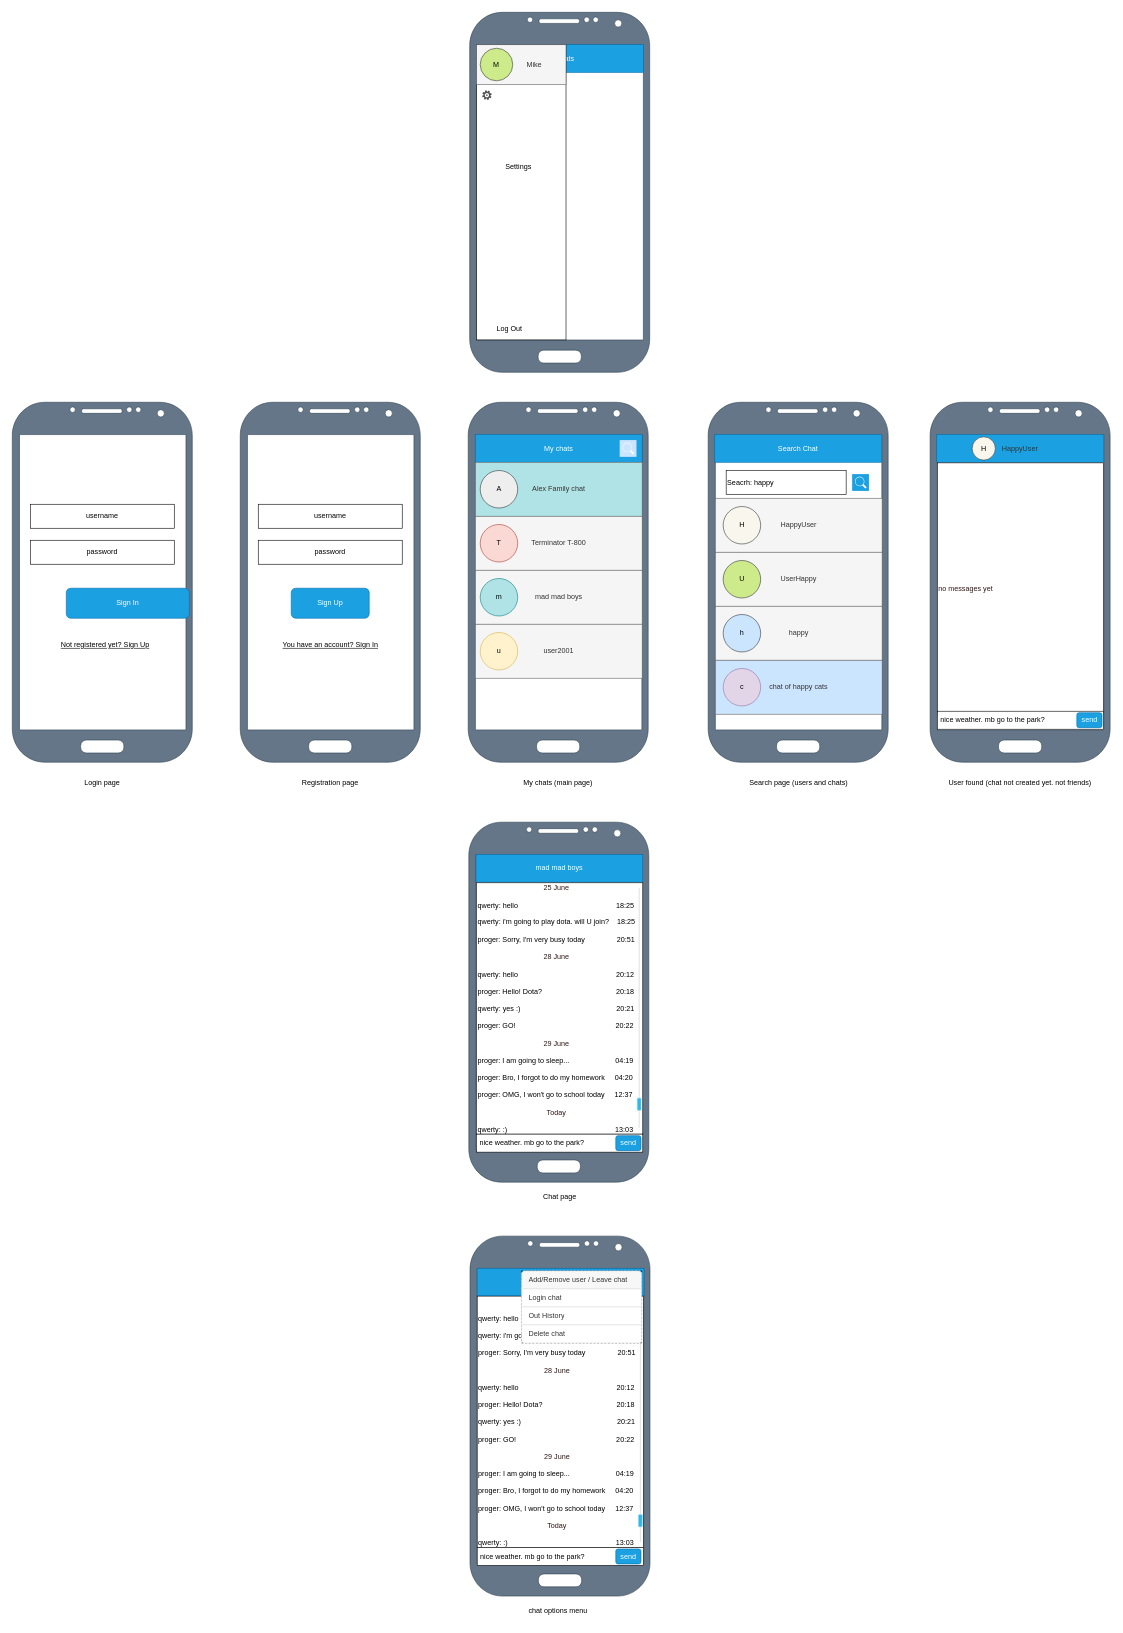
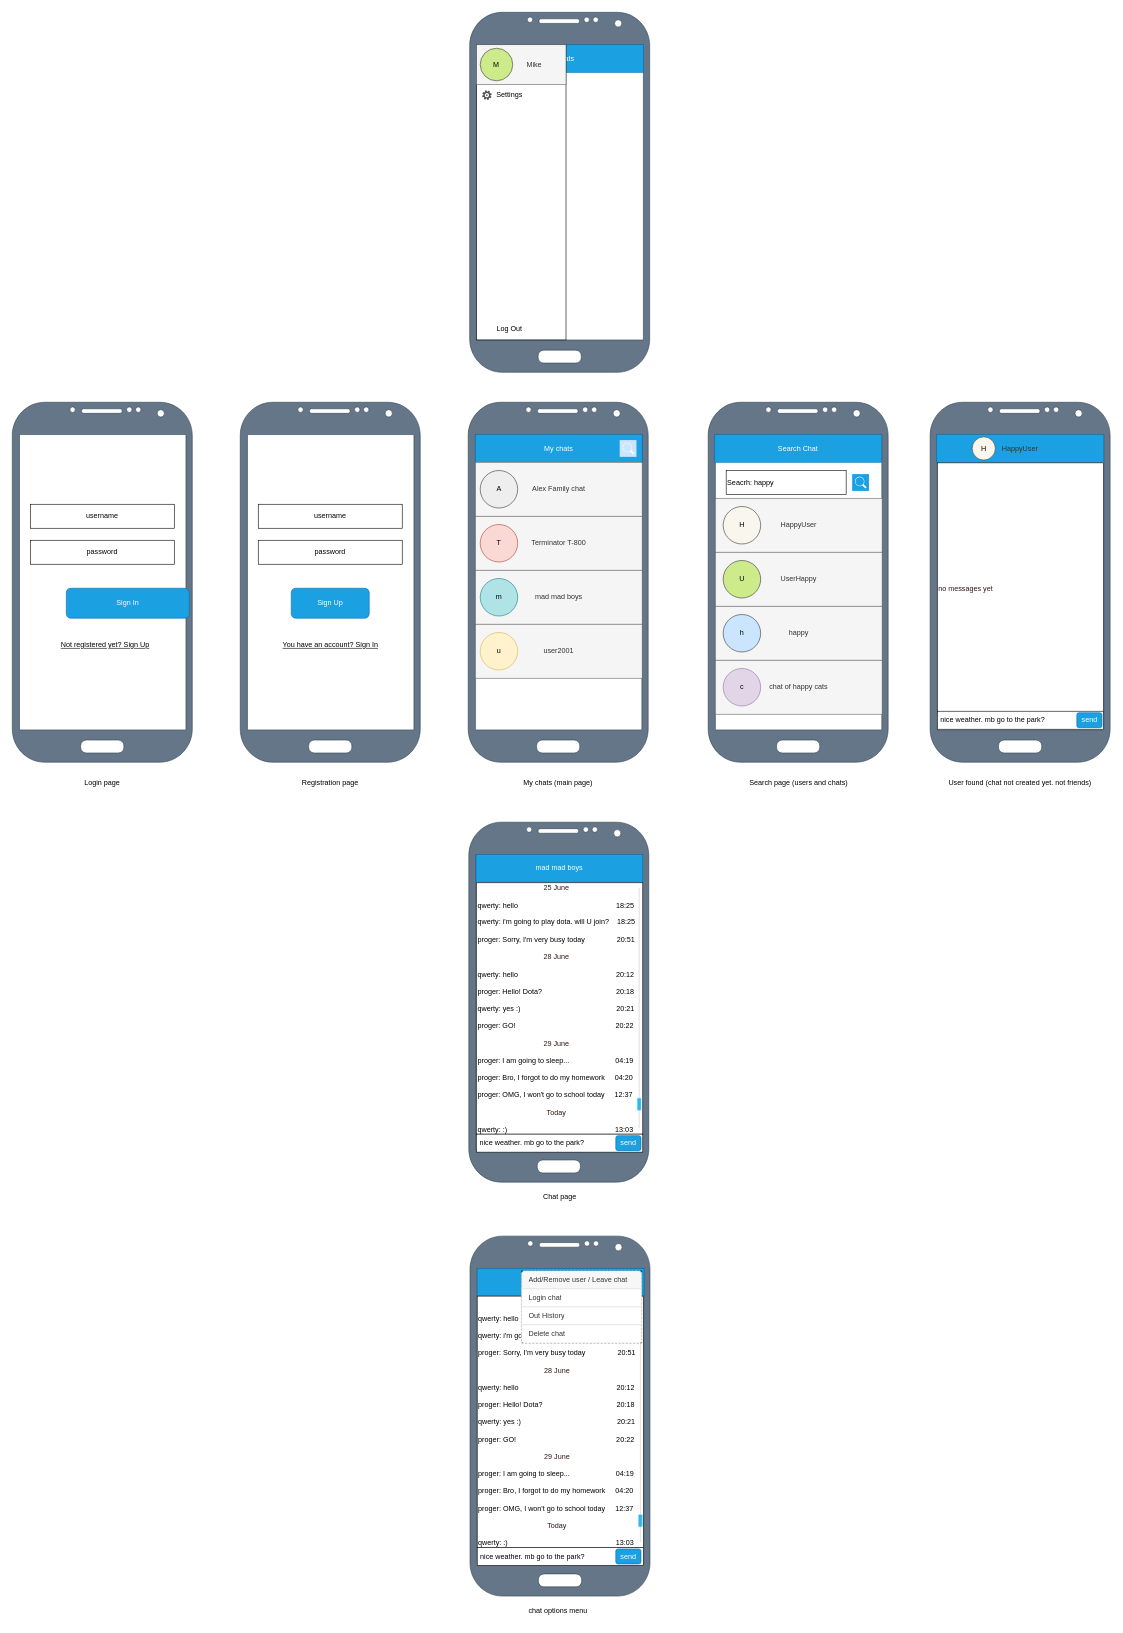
node "Settings": moved (519, 167) -> (510, 95)
node "Alex Family chat": fillcolor #b0e3e6 -> #f5f5f5
node "chat of happy cats": fillcolor #cce5ff -> #f5f5f5
